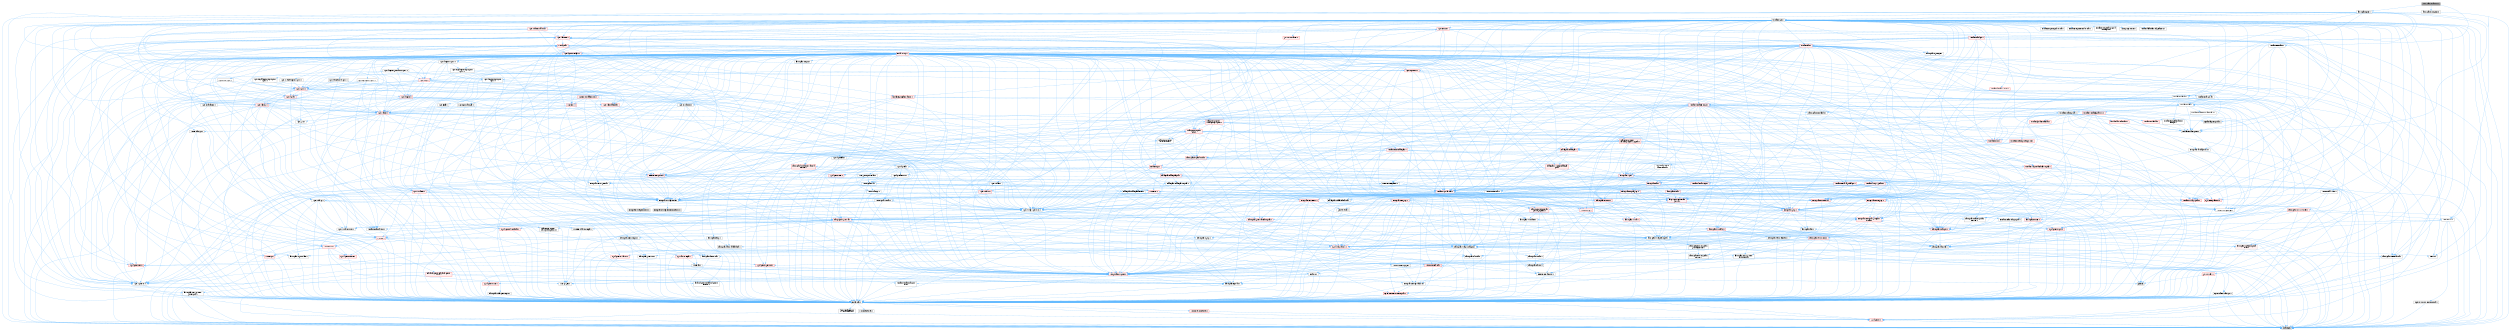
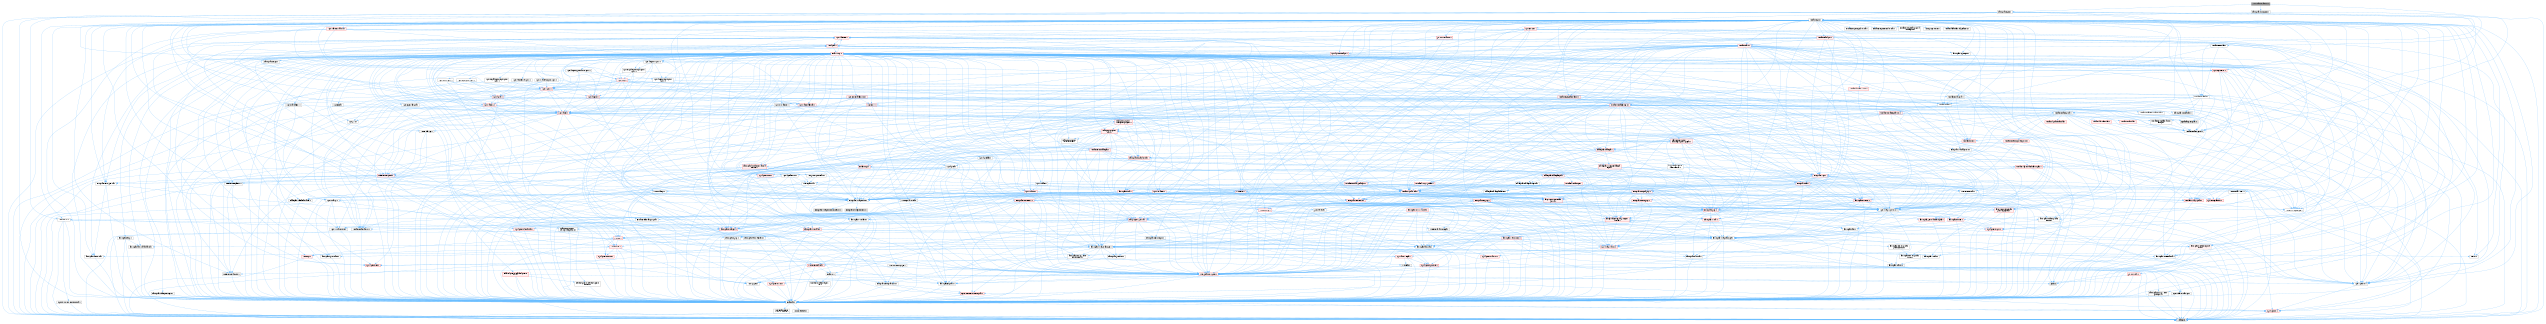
node "Misc/CoreMiscDefines.h": removed
